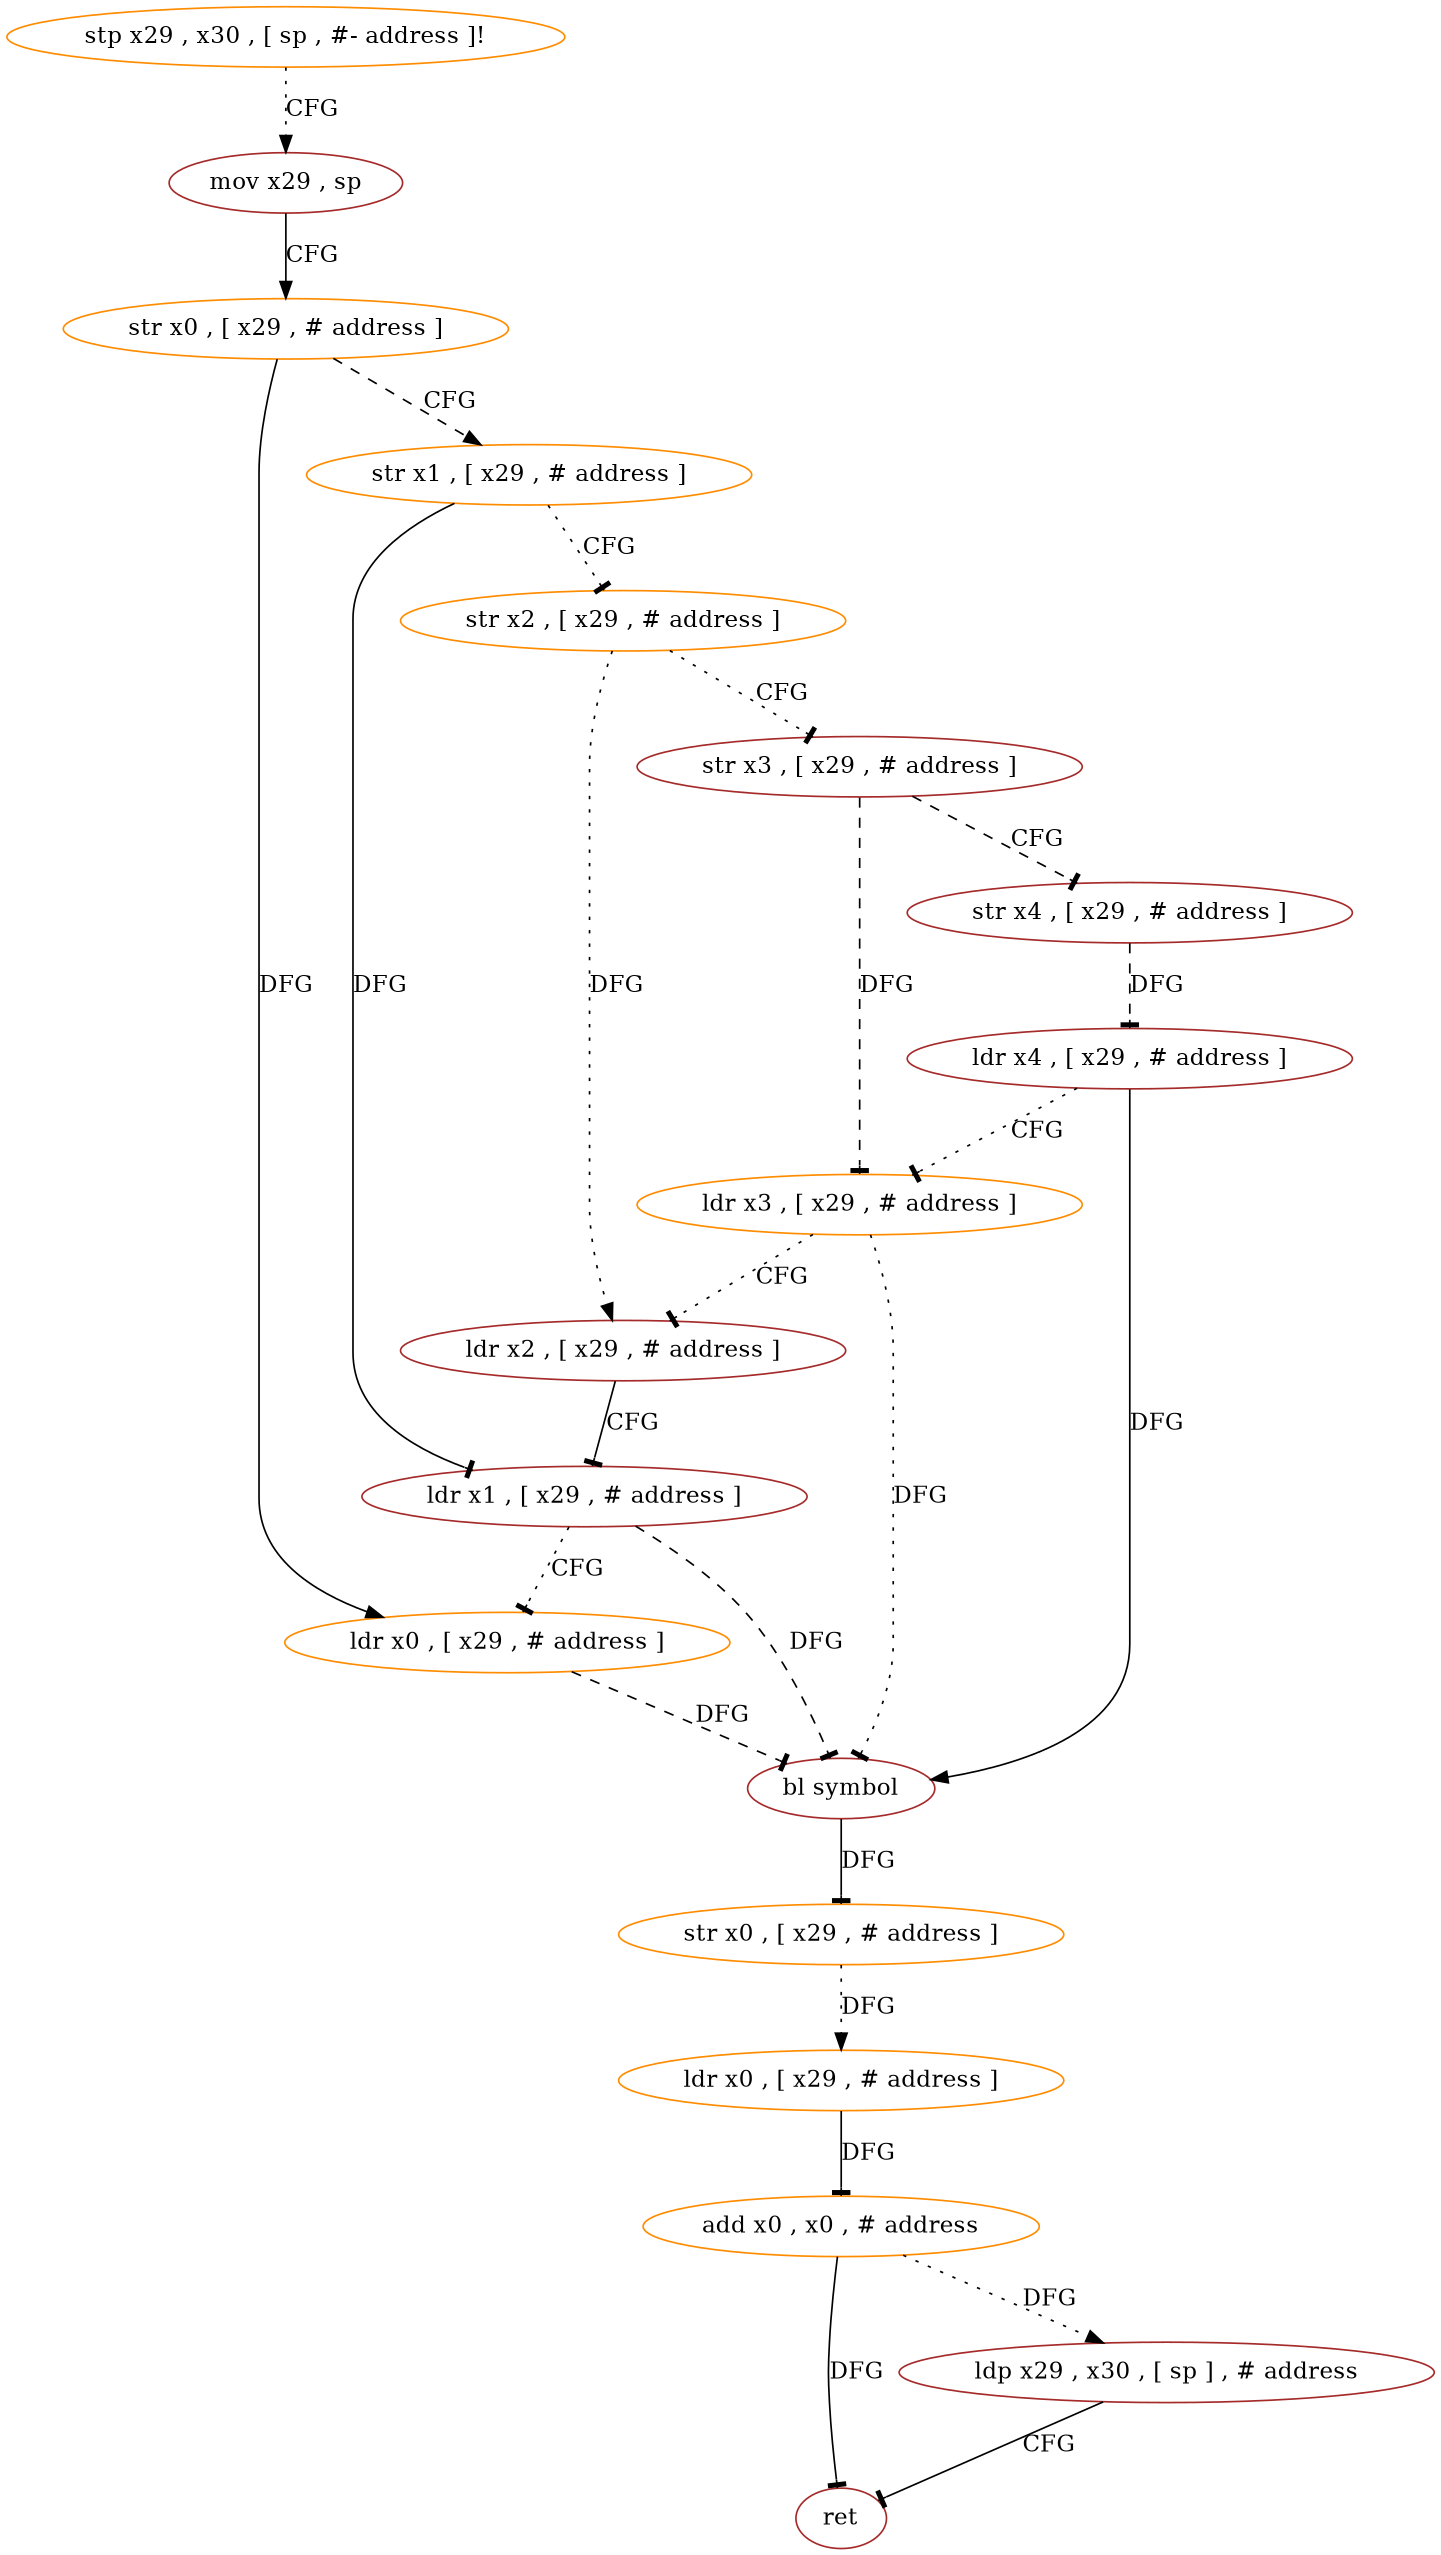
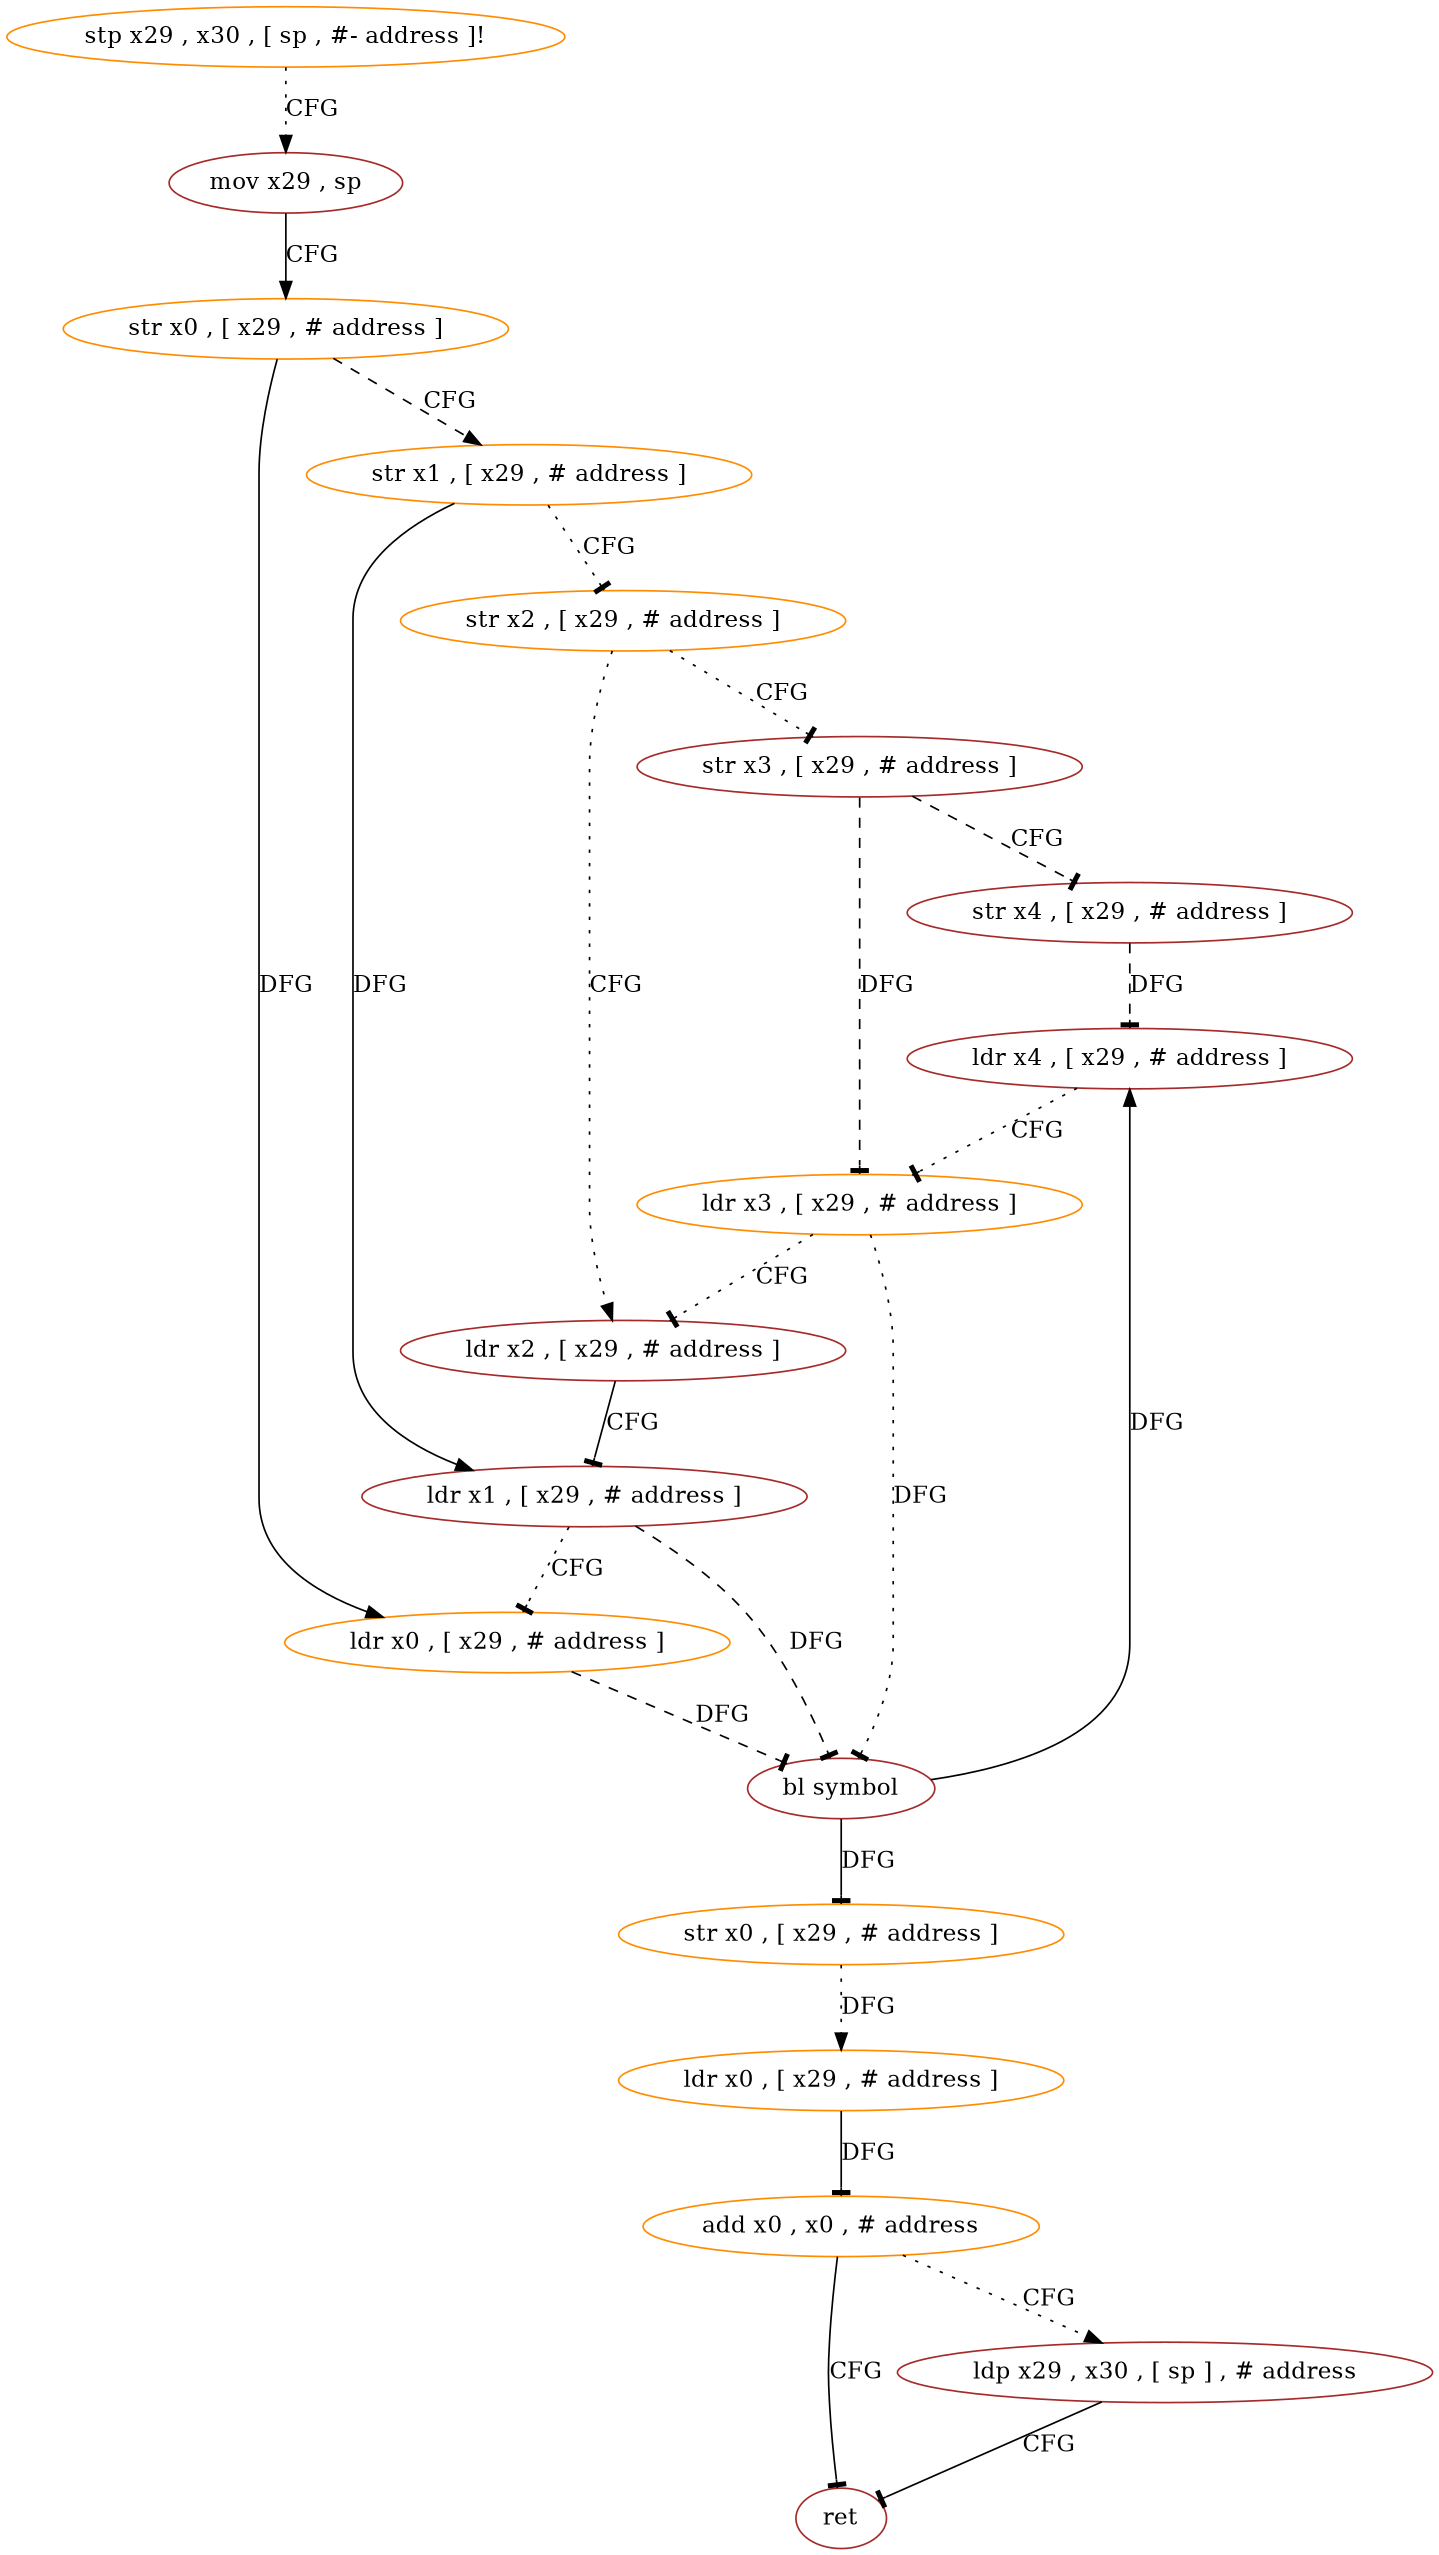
edge "str x2 , [ x29 , # address ]" -> "ldr x2 , [ x29 , # address ]": label "DFG" -> "CFG"
edge "str x1 , [ x29 , # address ]" -> "ldr x1 , [ x29 , # address ]": arrowhead tee -> normal
edge "ldr x4 , [ x29 , # address ]" -> "bl symbol": reversed
edge "add x0 , x0 , # address" -> "ldp x29 , x30 , [ sp ] , # address": label "DFG" -> "CFG"
edge "add x0 , x0 , # address" -> "ret": label "DFG" -> "CFG"
